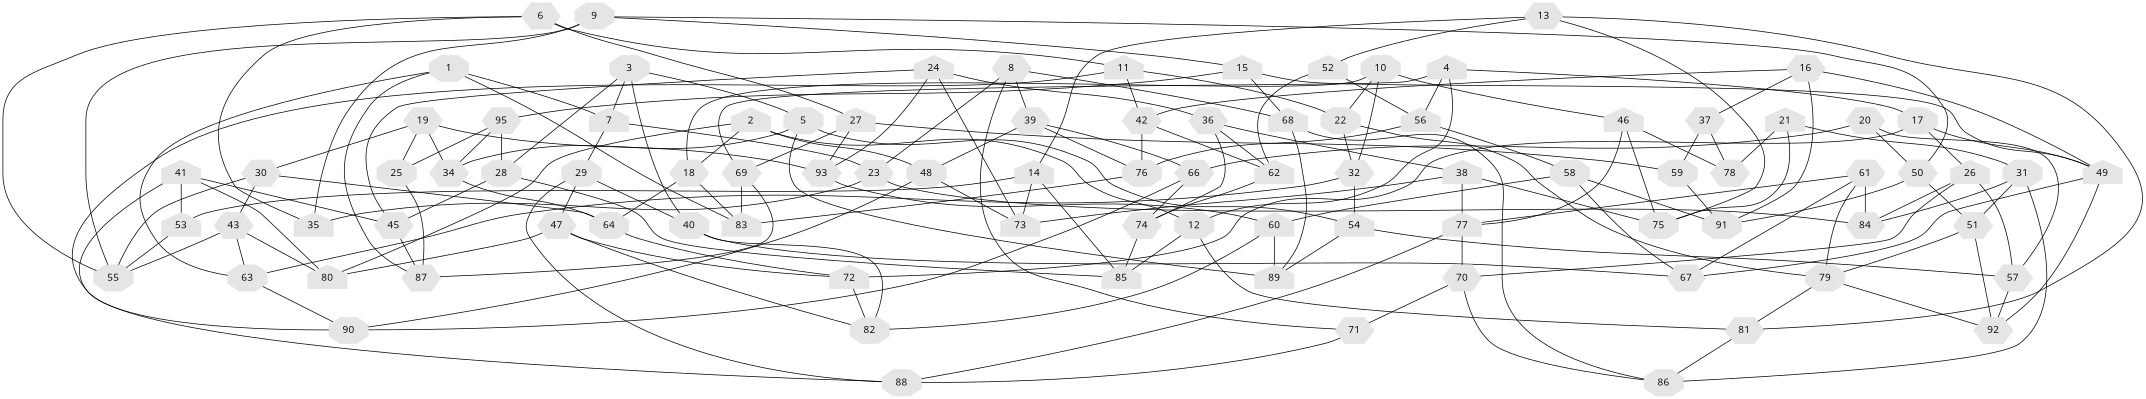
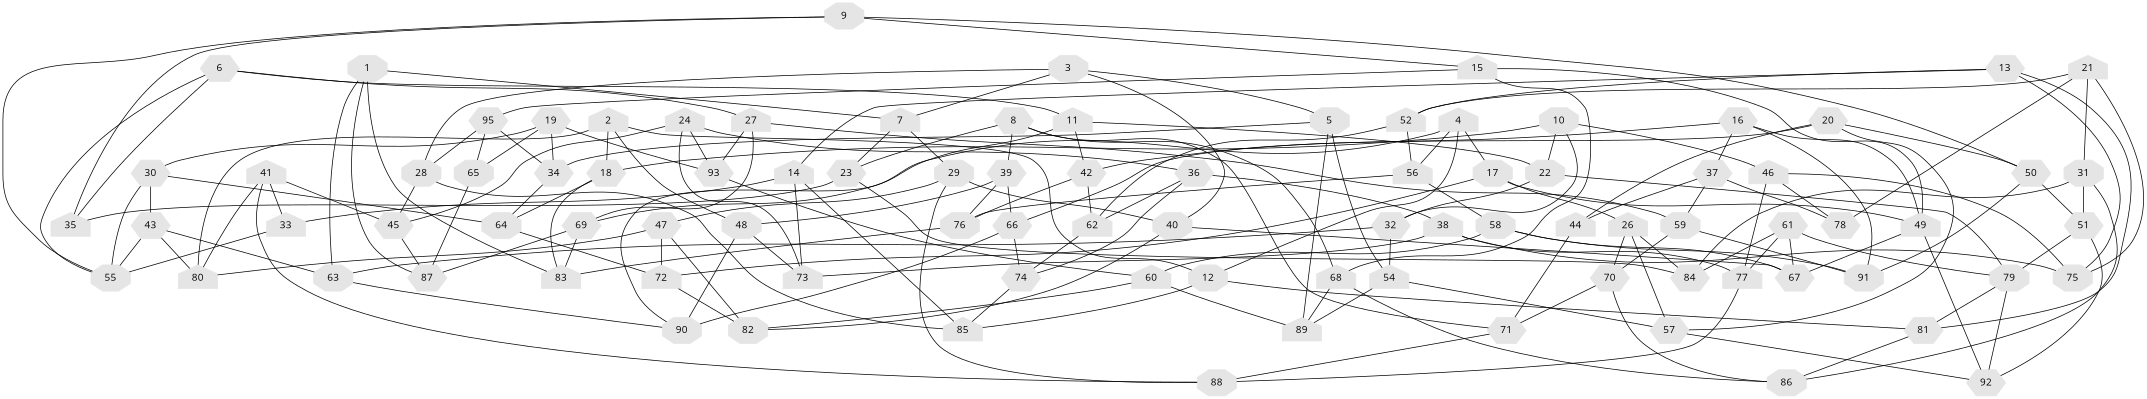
edge "21" -- "52": added
node "25": label "25" -> "65"
node "53": label "53" -> "33"
node "44": added
edge "77" -- "70": now "59" -- "70"
